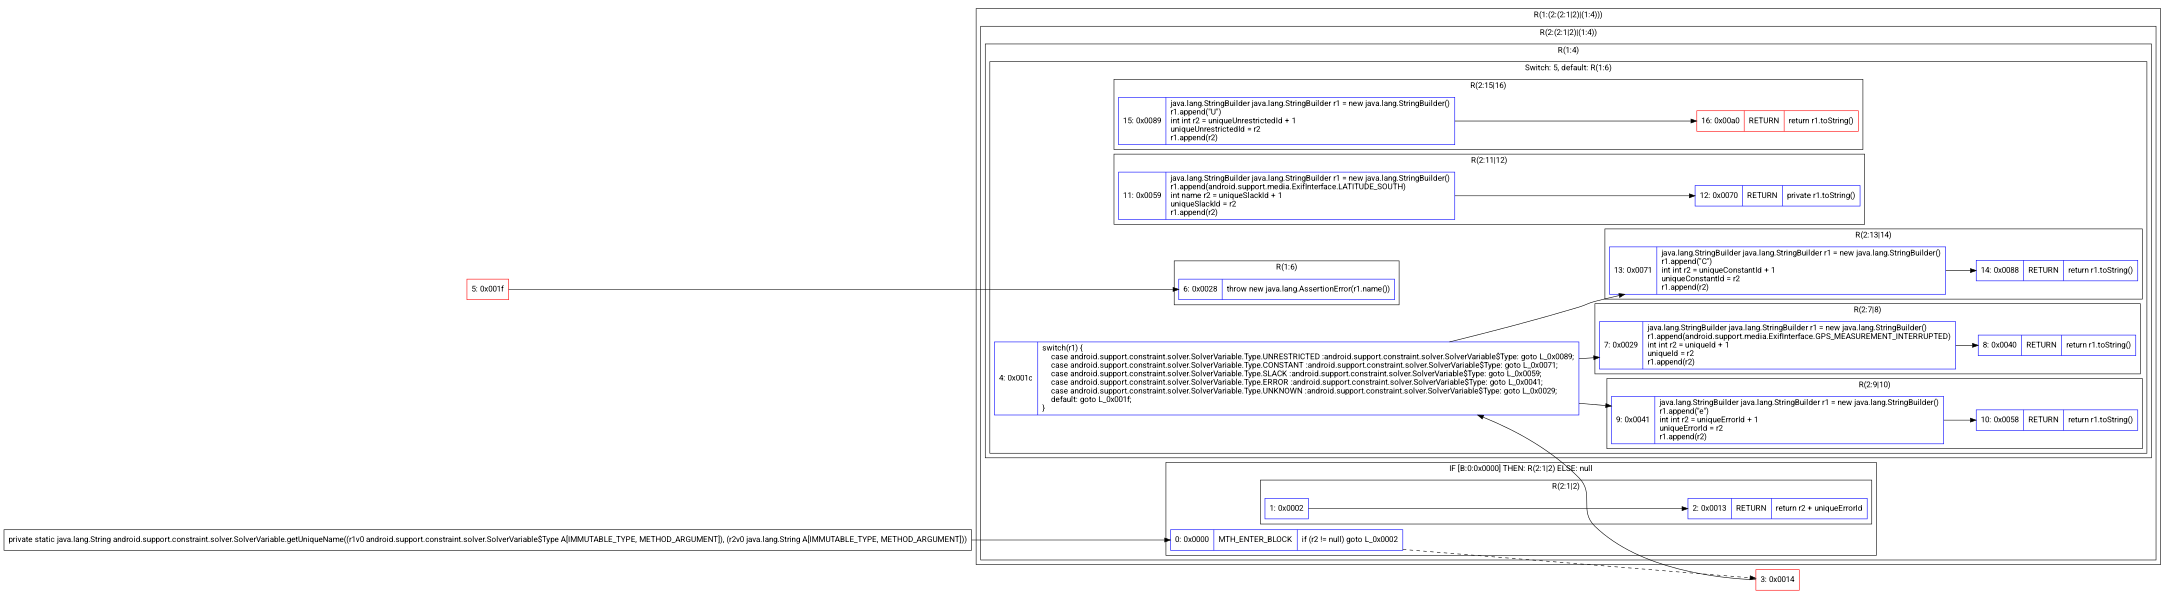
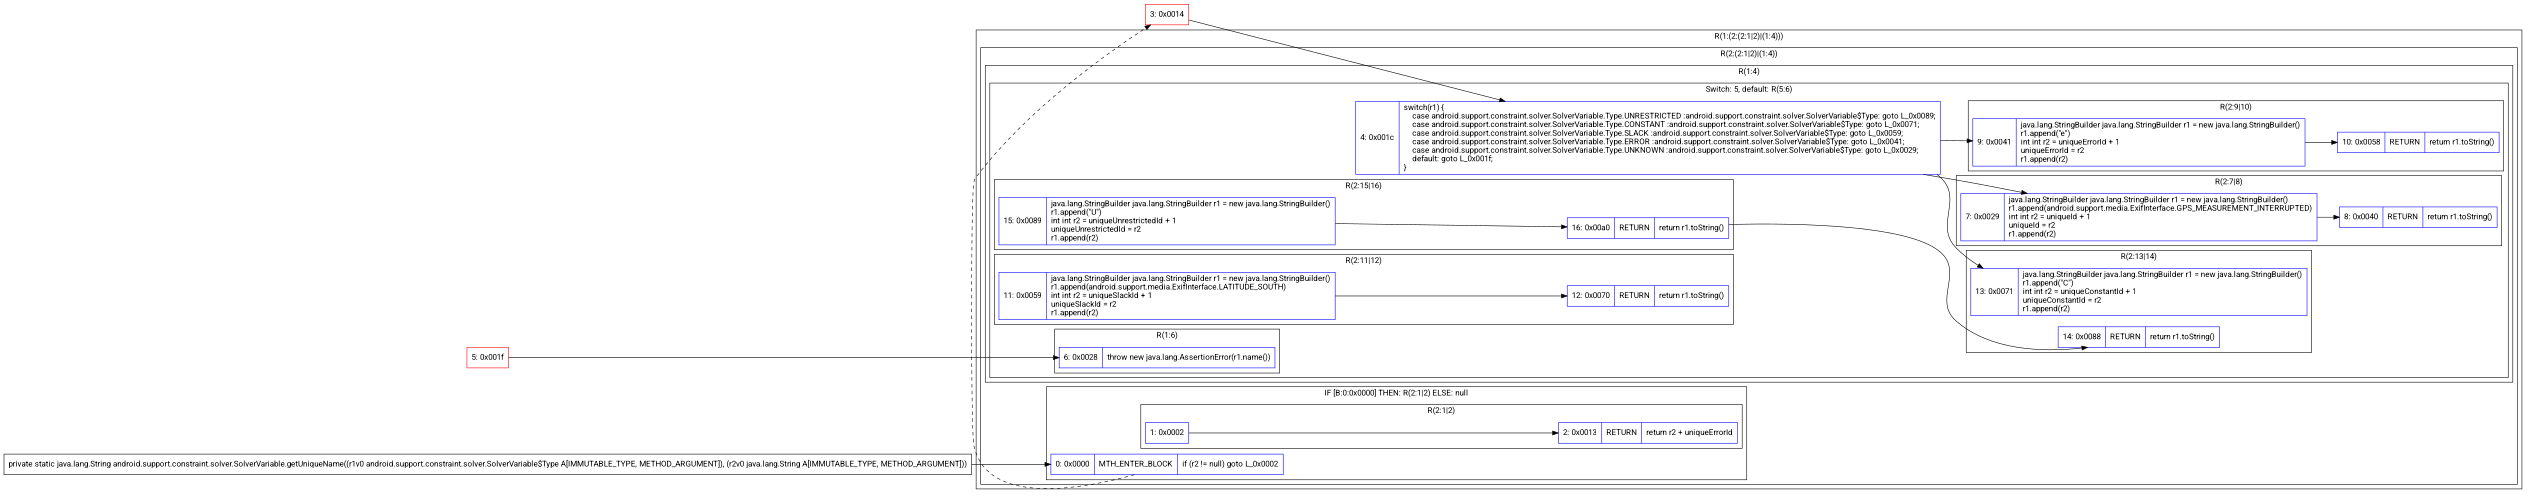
cluster "Switch: 5, default: R(1:6)": label "Switch: 5, default: R(1:6)" -> "Switch: 5, default: R(5:6)"
node "16: 0x00a0": color red -> blue
node "11: 0x0059": text "int name r2 = uniqueSlackId + 1" -> "int int r2 = uniqueSlackId + 1"
node "12: 0x0070": text "private r1.toString()" -> "return r1.toString()"
edge "13: 0x0071" -> "14: 0x0088": now "16: 0x00a0" -> "14: 0x0088"
